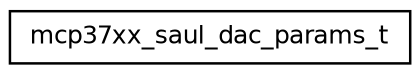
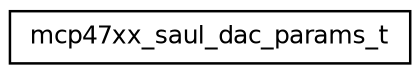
node "mcp37xx_saul_dac_params_t": label "mcp37xx_saul_dac_params_t" -> "mcp47xx_saul_dac_params_t"
